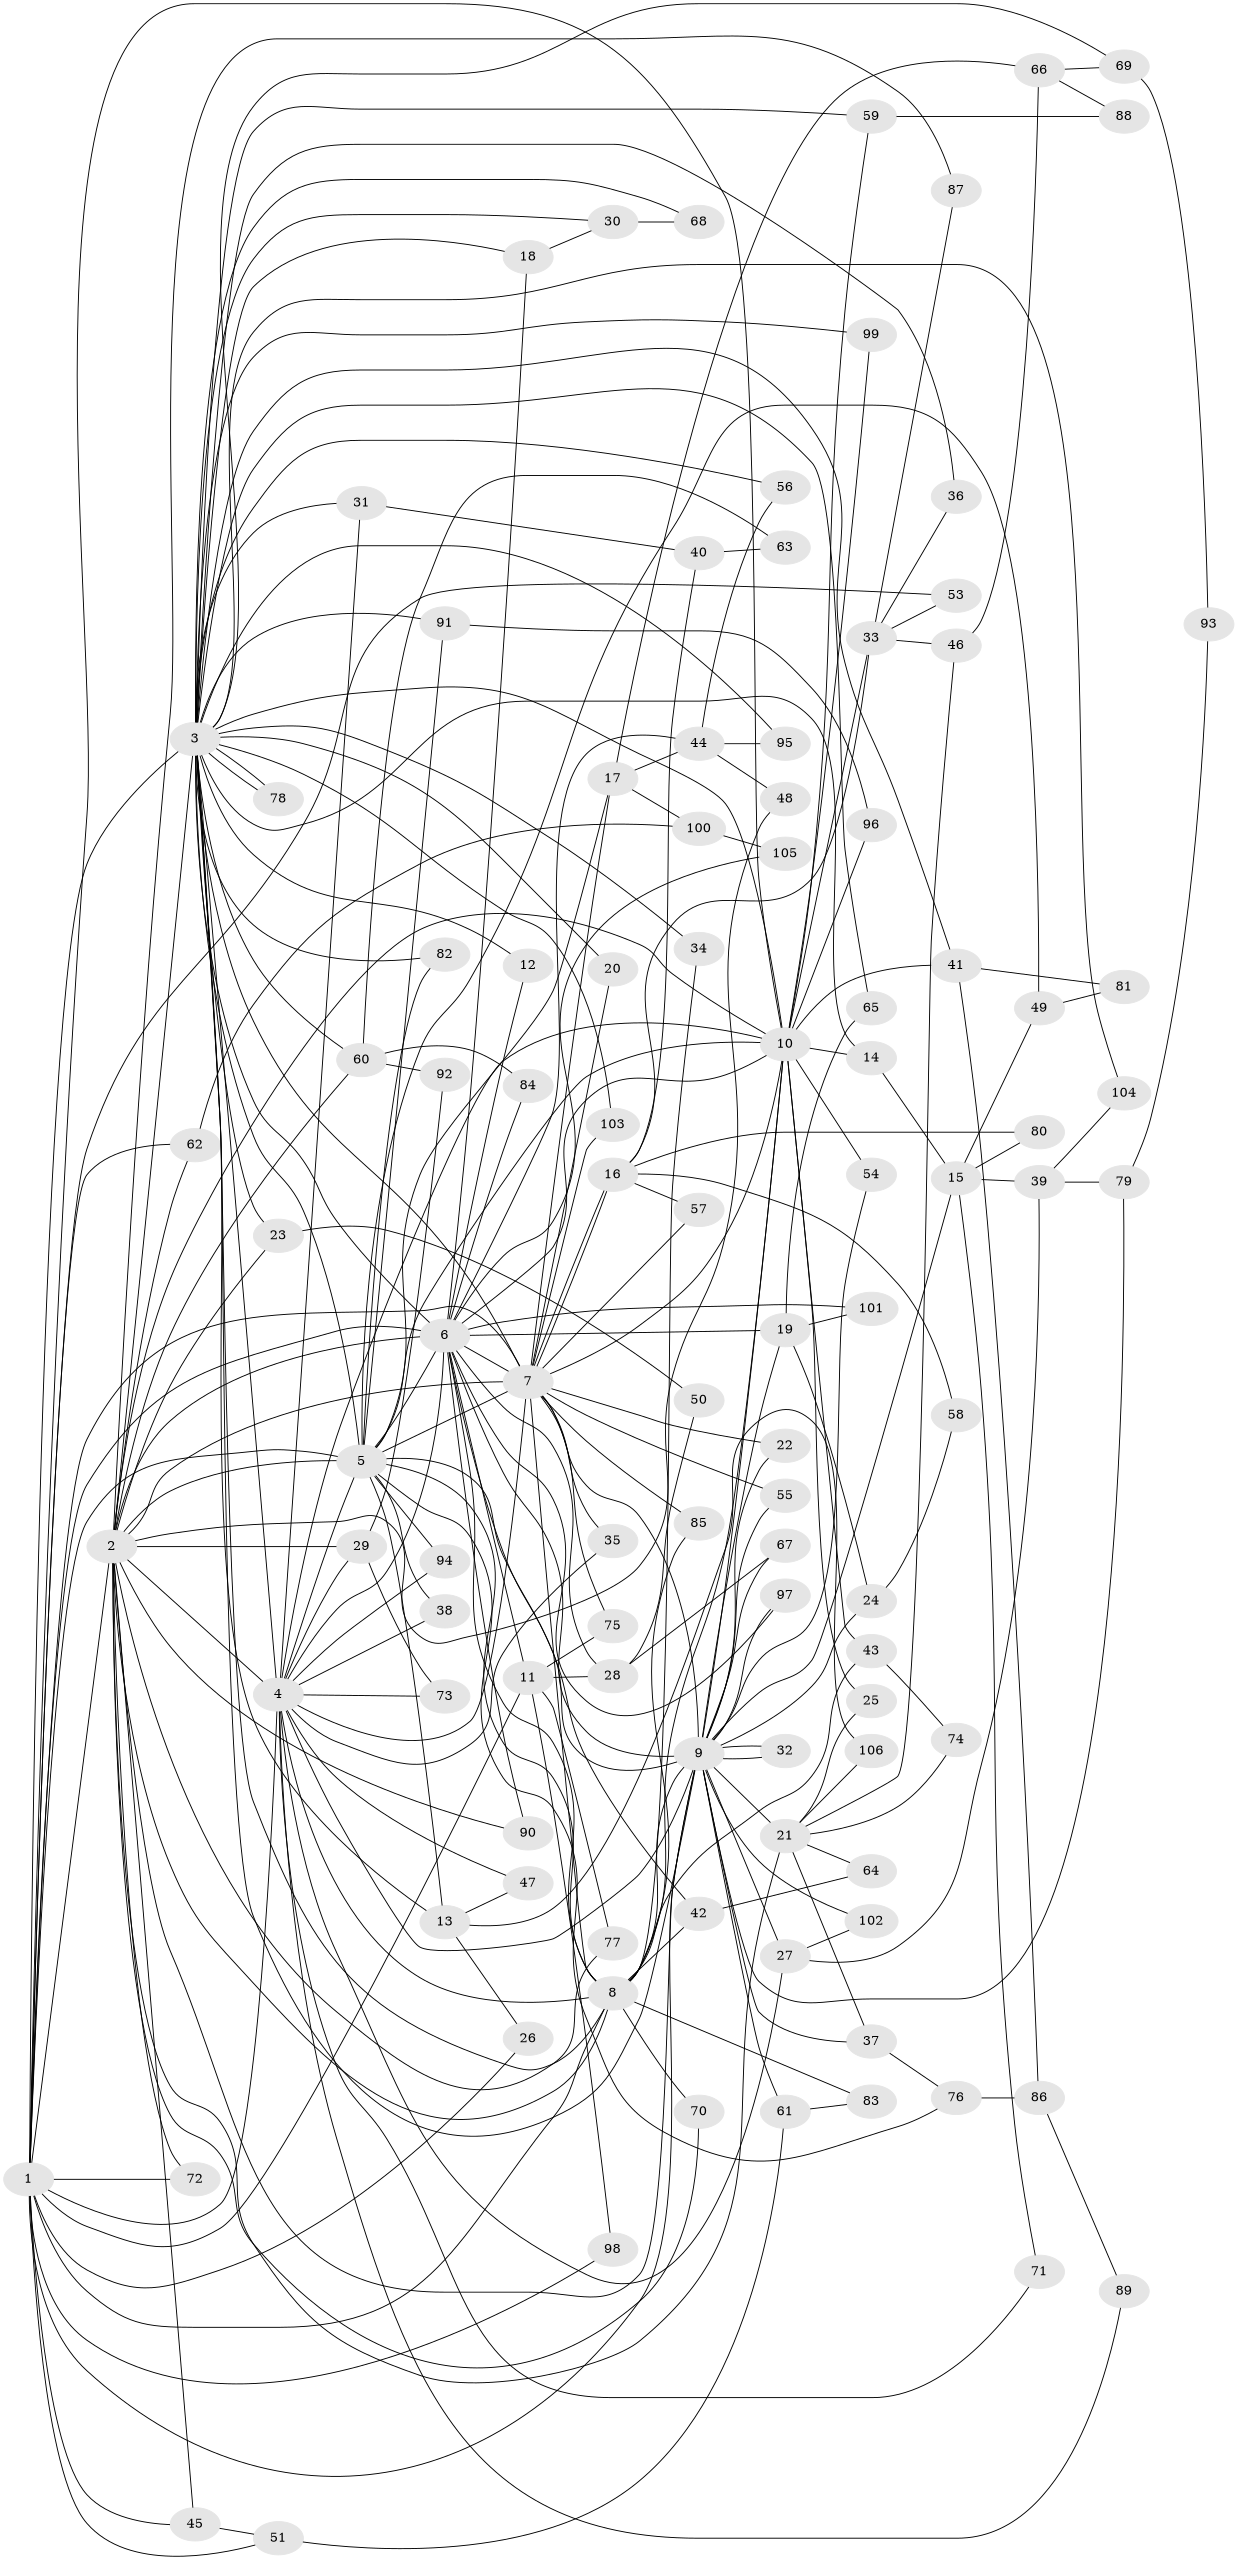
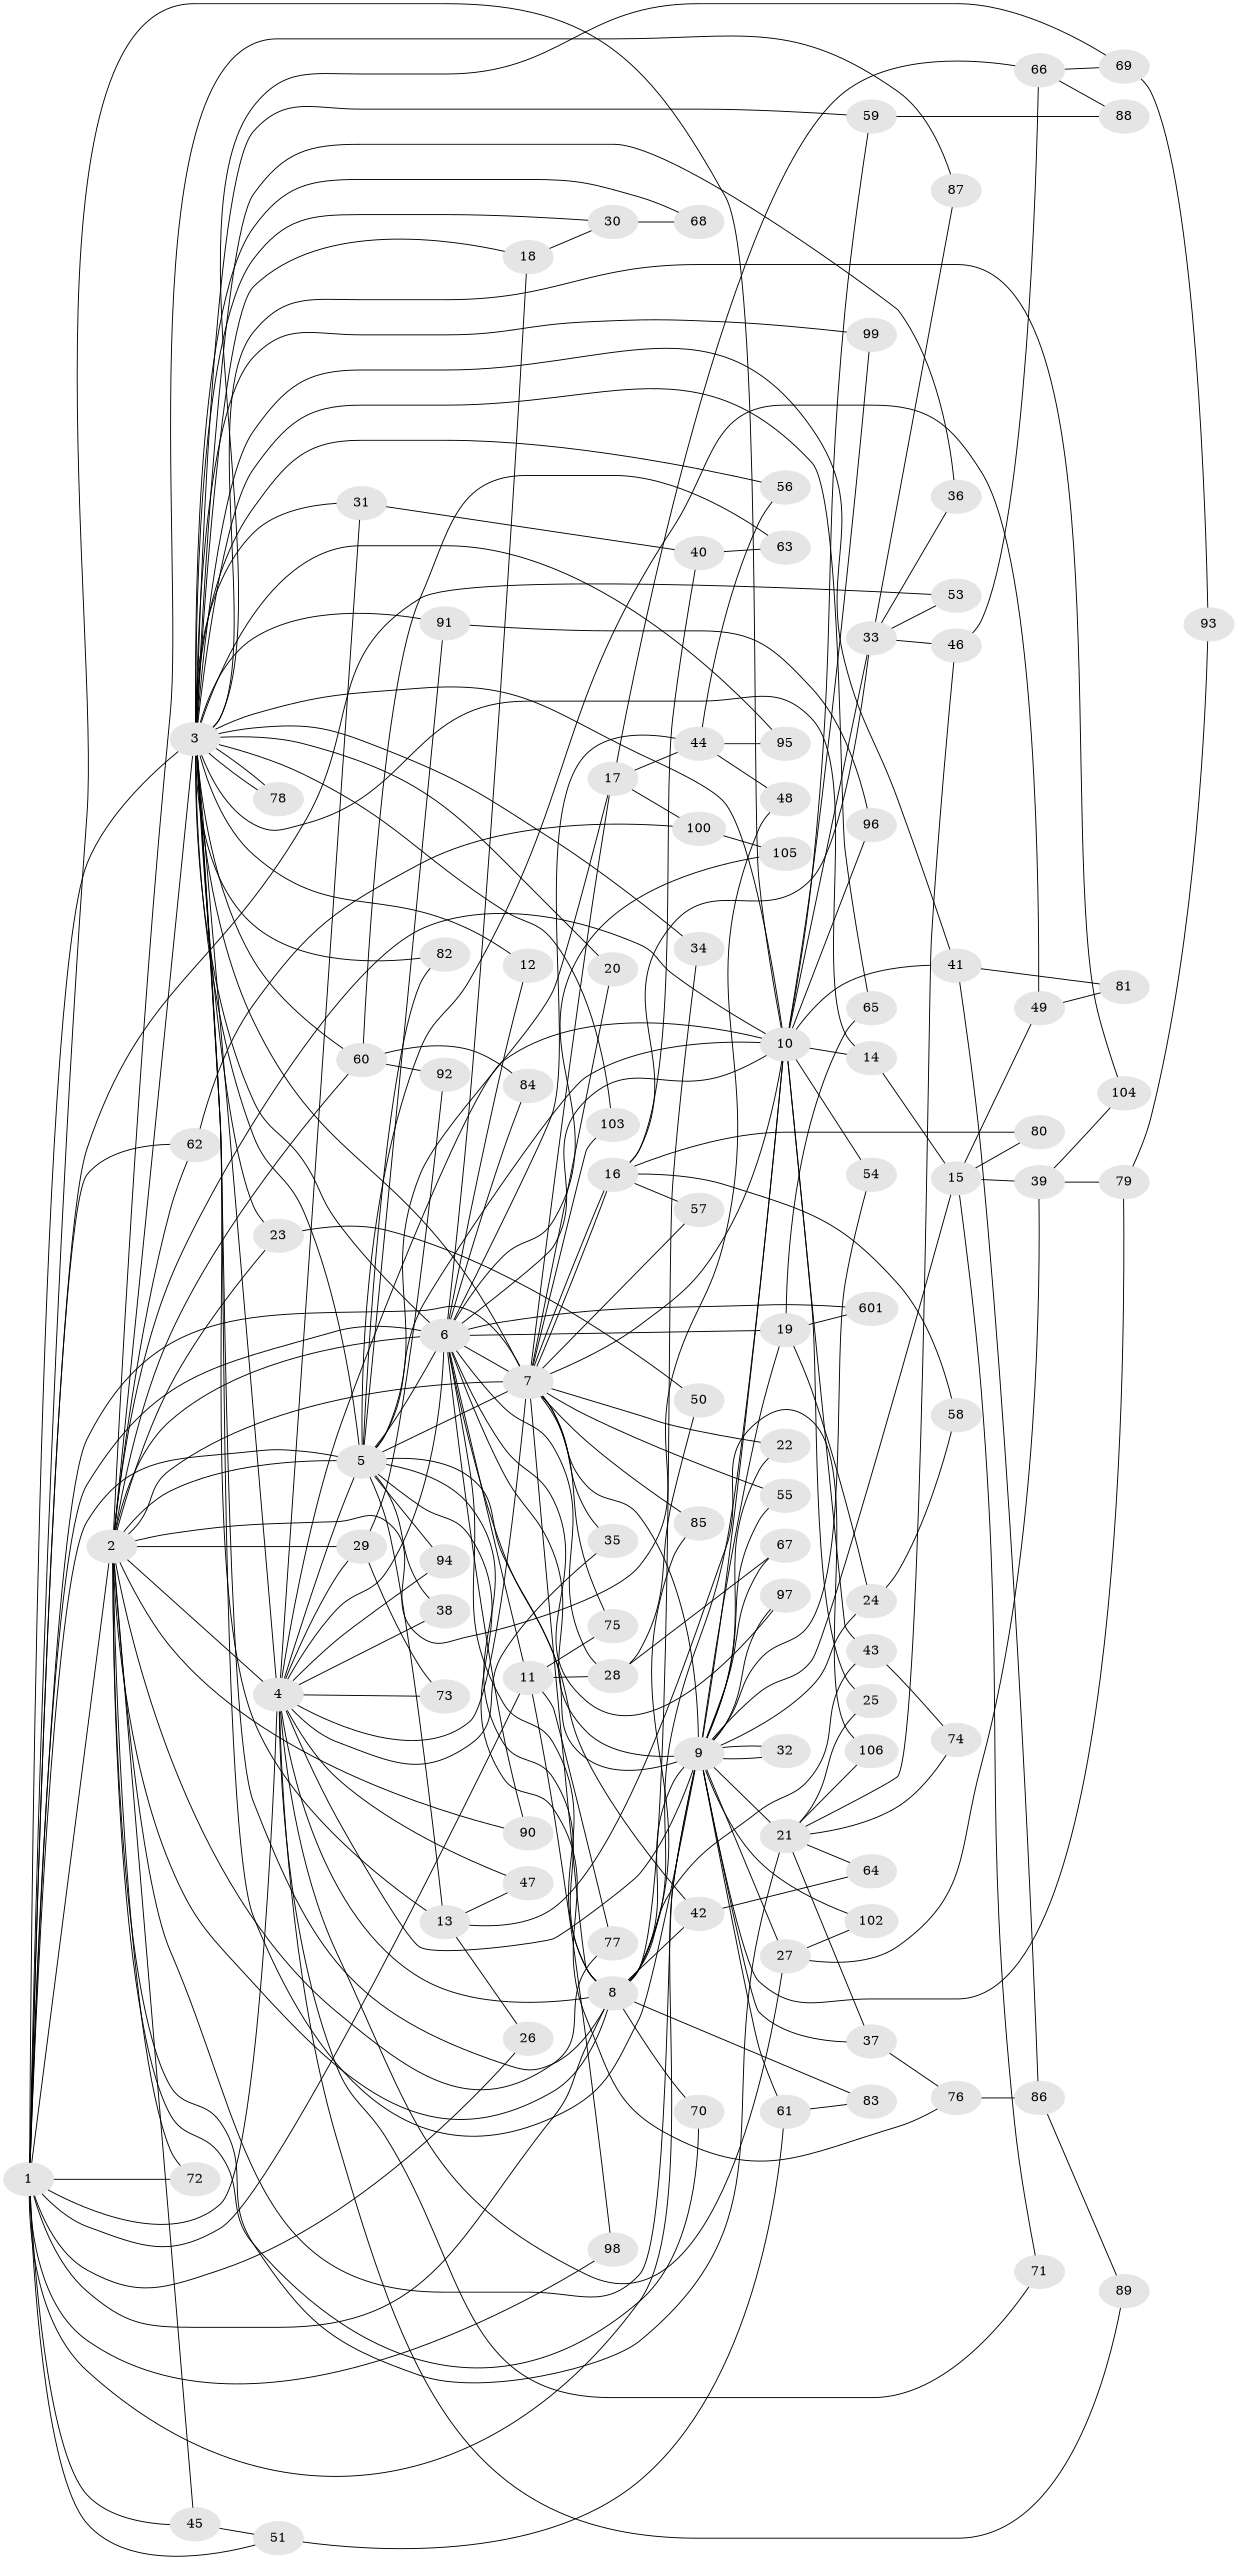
node "101": label "101" -> "601"
